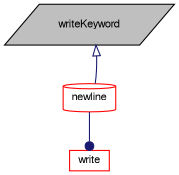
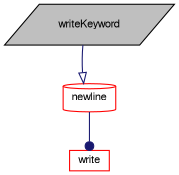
edge "newline" -> "writeKeyword": reversed
